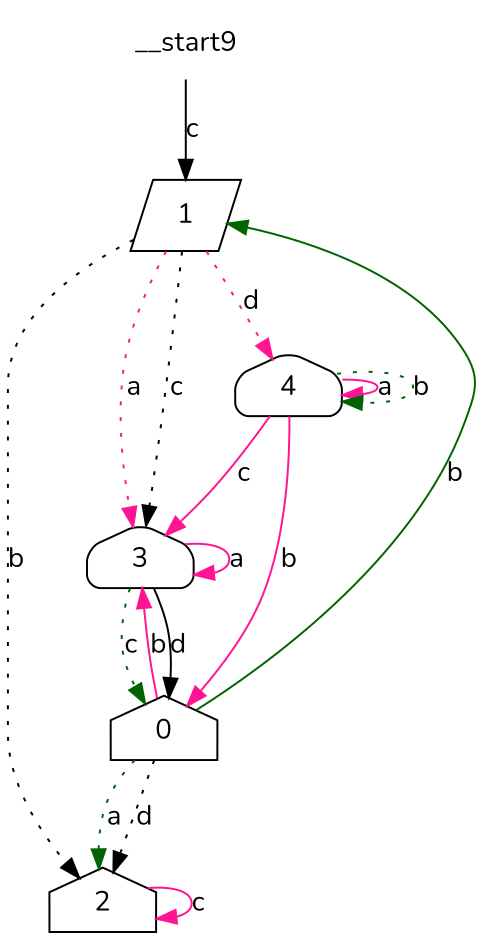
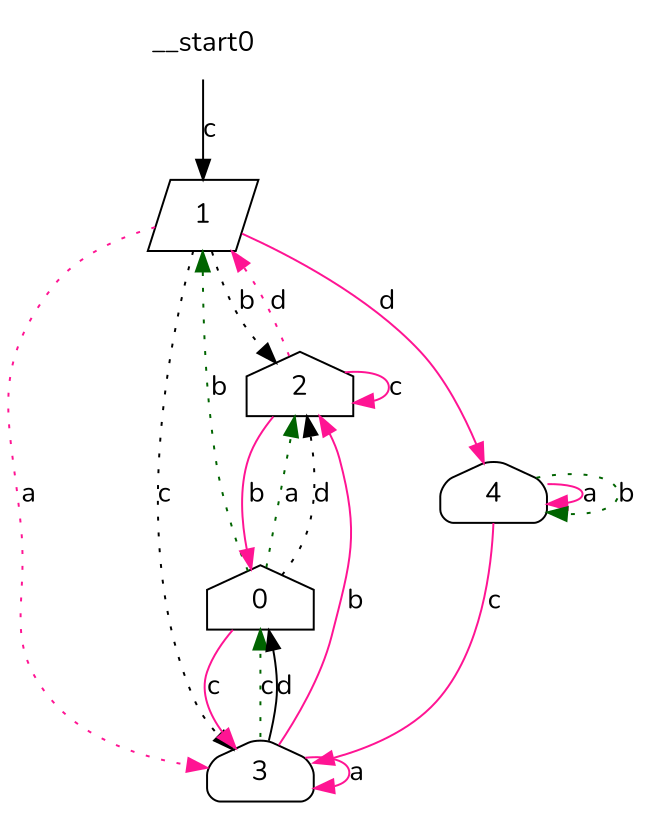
node "__start9": label "__start9" -> "__start0"
edge "1" -> "4": style dotted -> solid
edge "2" -> "1": added, label "d"
edge "0" -> "1": style solid -> dotted
edge "4" -> "0": now "2" -> "0"
edge "3" -> "2": added, label "b"
edge "0" -> "3": label "b" -> "c"
